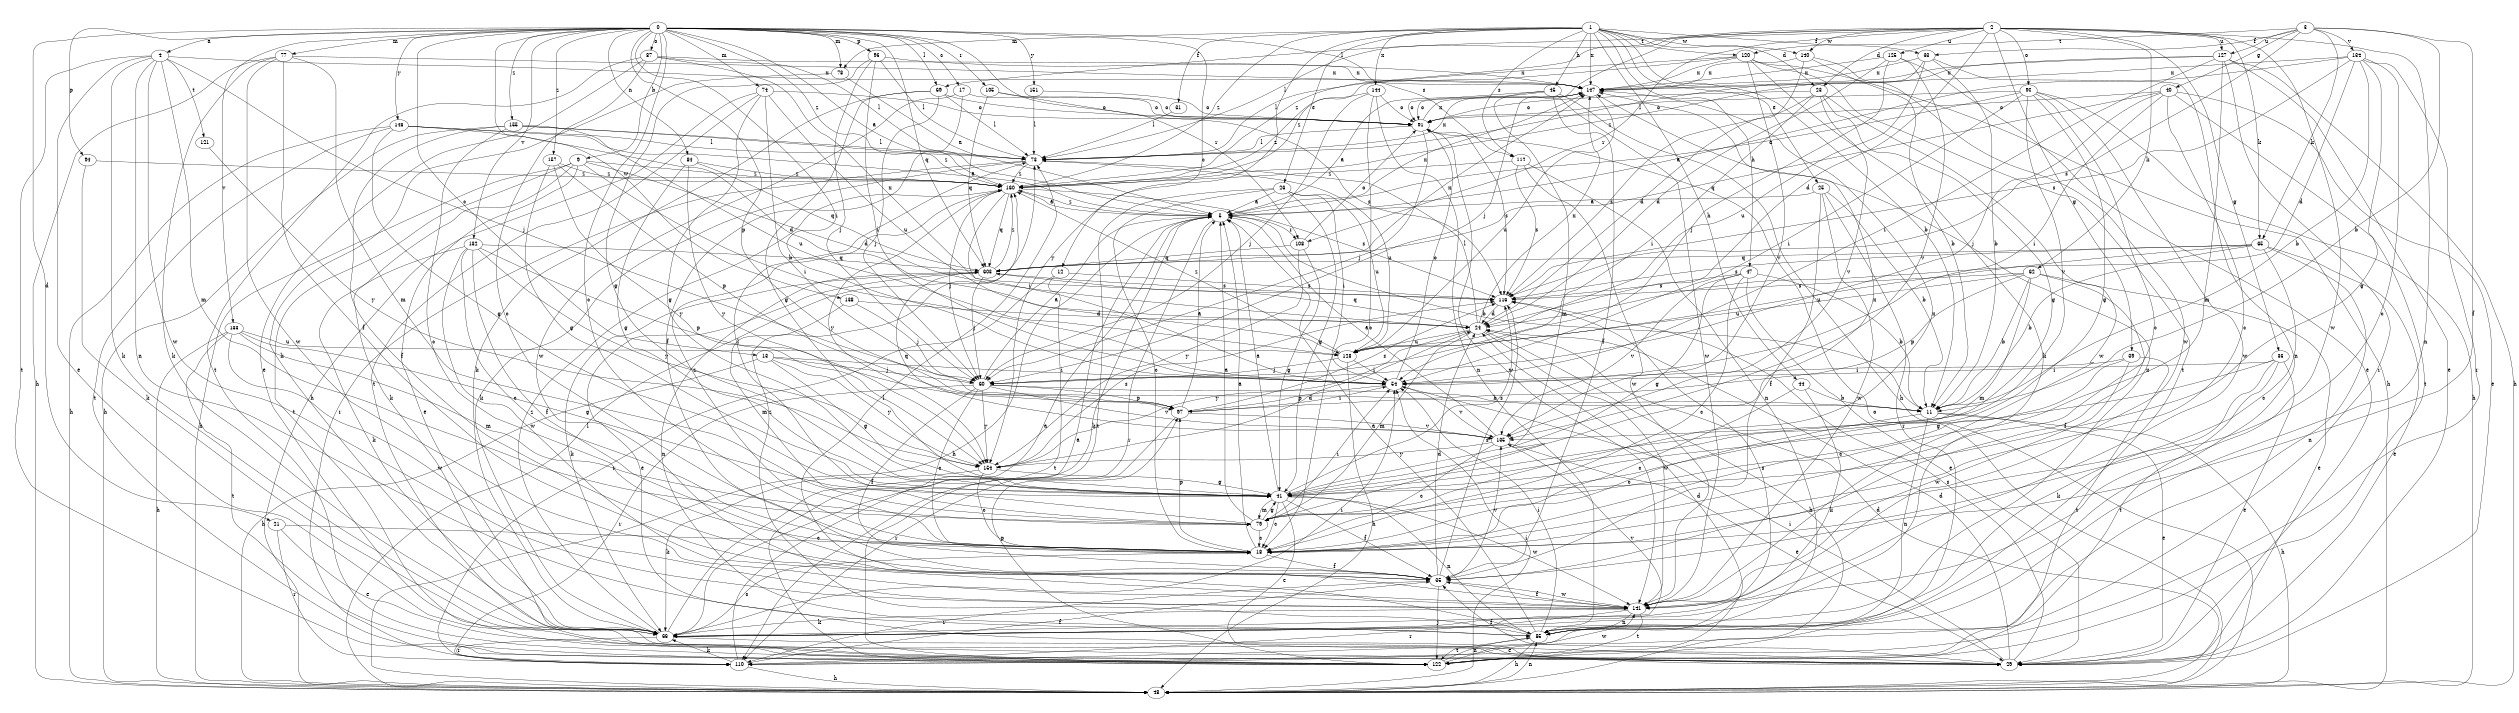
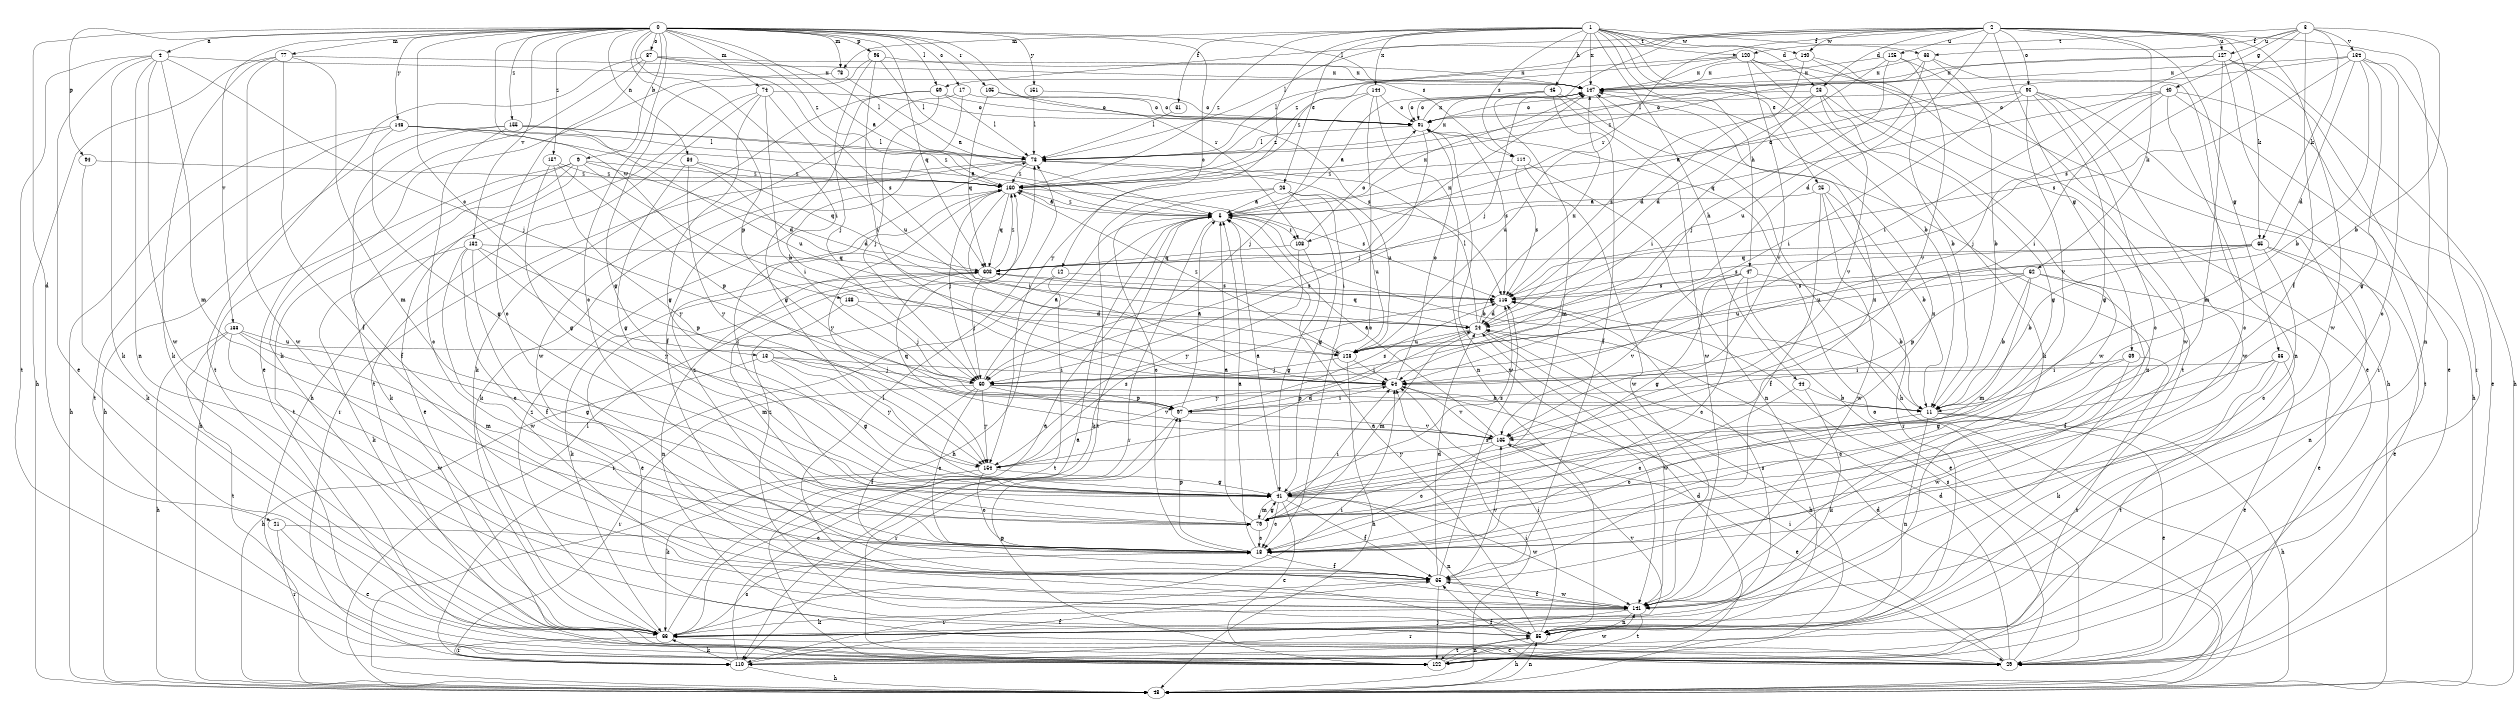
node "121": removed
edge "87" -> "116": label "x" -> "s"
edge "3" -> "35": now "3" -> "79"
